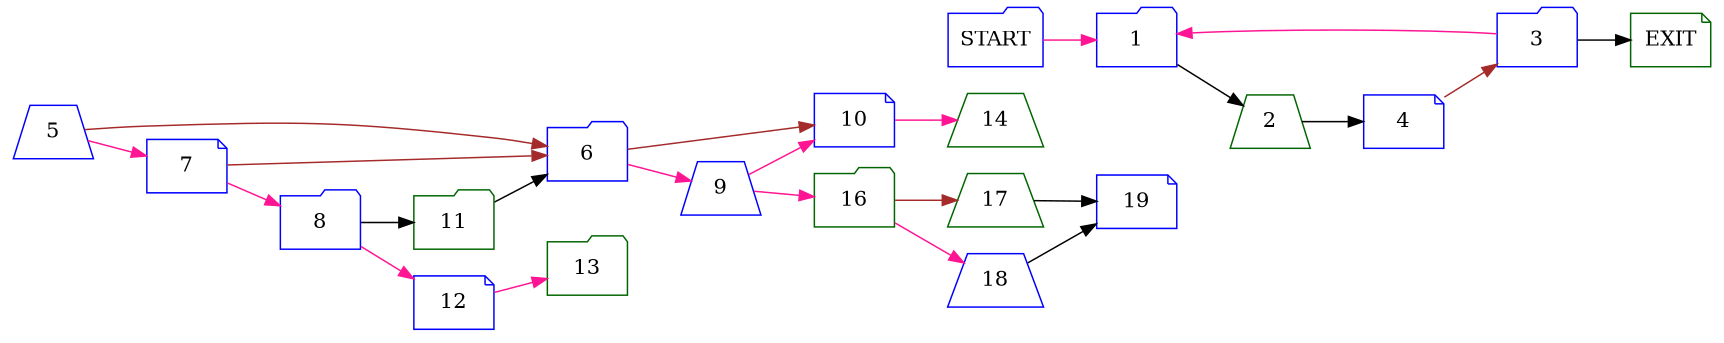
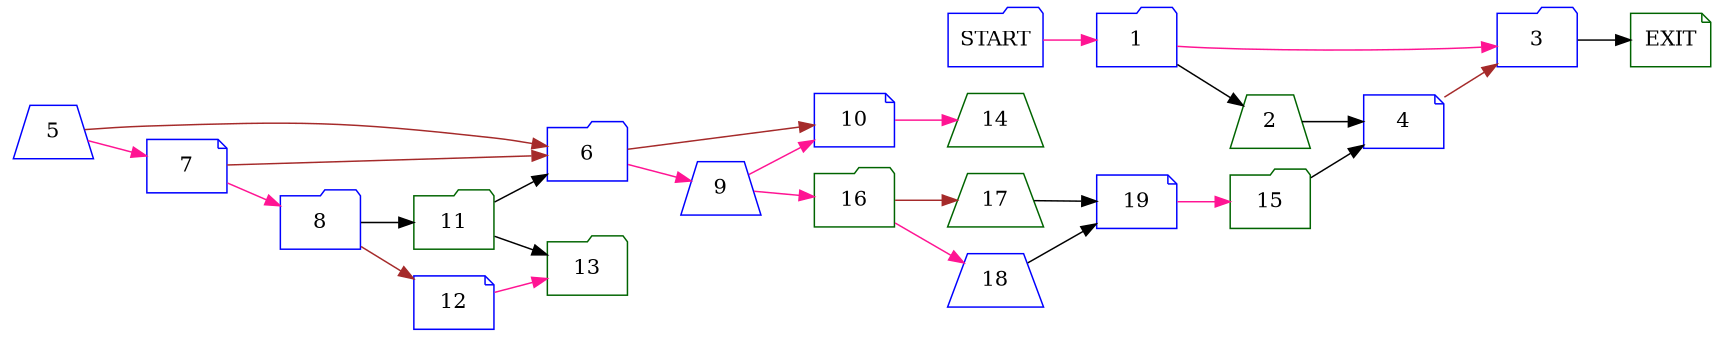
edge "3" -> "1": reversed
node "15": added
edge "11" -> "13": added
edge "8" -> "12": color deeppink -> brown
